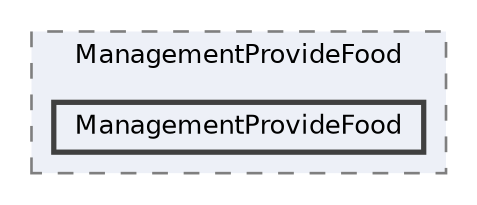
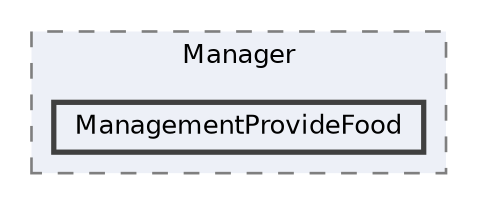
cluster "ManagementProvideFood": label "ManagementProvideFood" -> "Manager"
